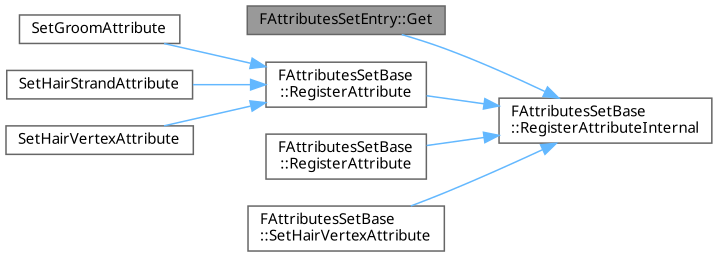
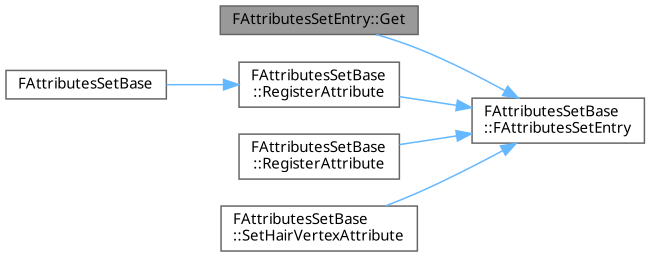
node "SetGroomAttribute": removed
node "SetHairStrandAttribute": label "SetHairStrandAttribute" -> "FAttributesSetBase"
node "FAttributesSetBase ::RegisterAttributeInternal": label "FAttributesSetBase ::RegisterAttributeInternal" -> "FAttributesSetBase ::FAttributesSetEntry"
node "SetHairVertexAttribute": removed
